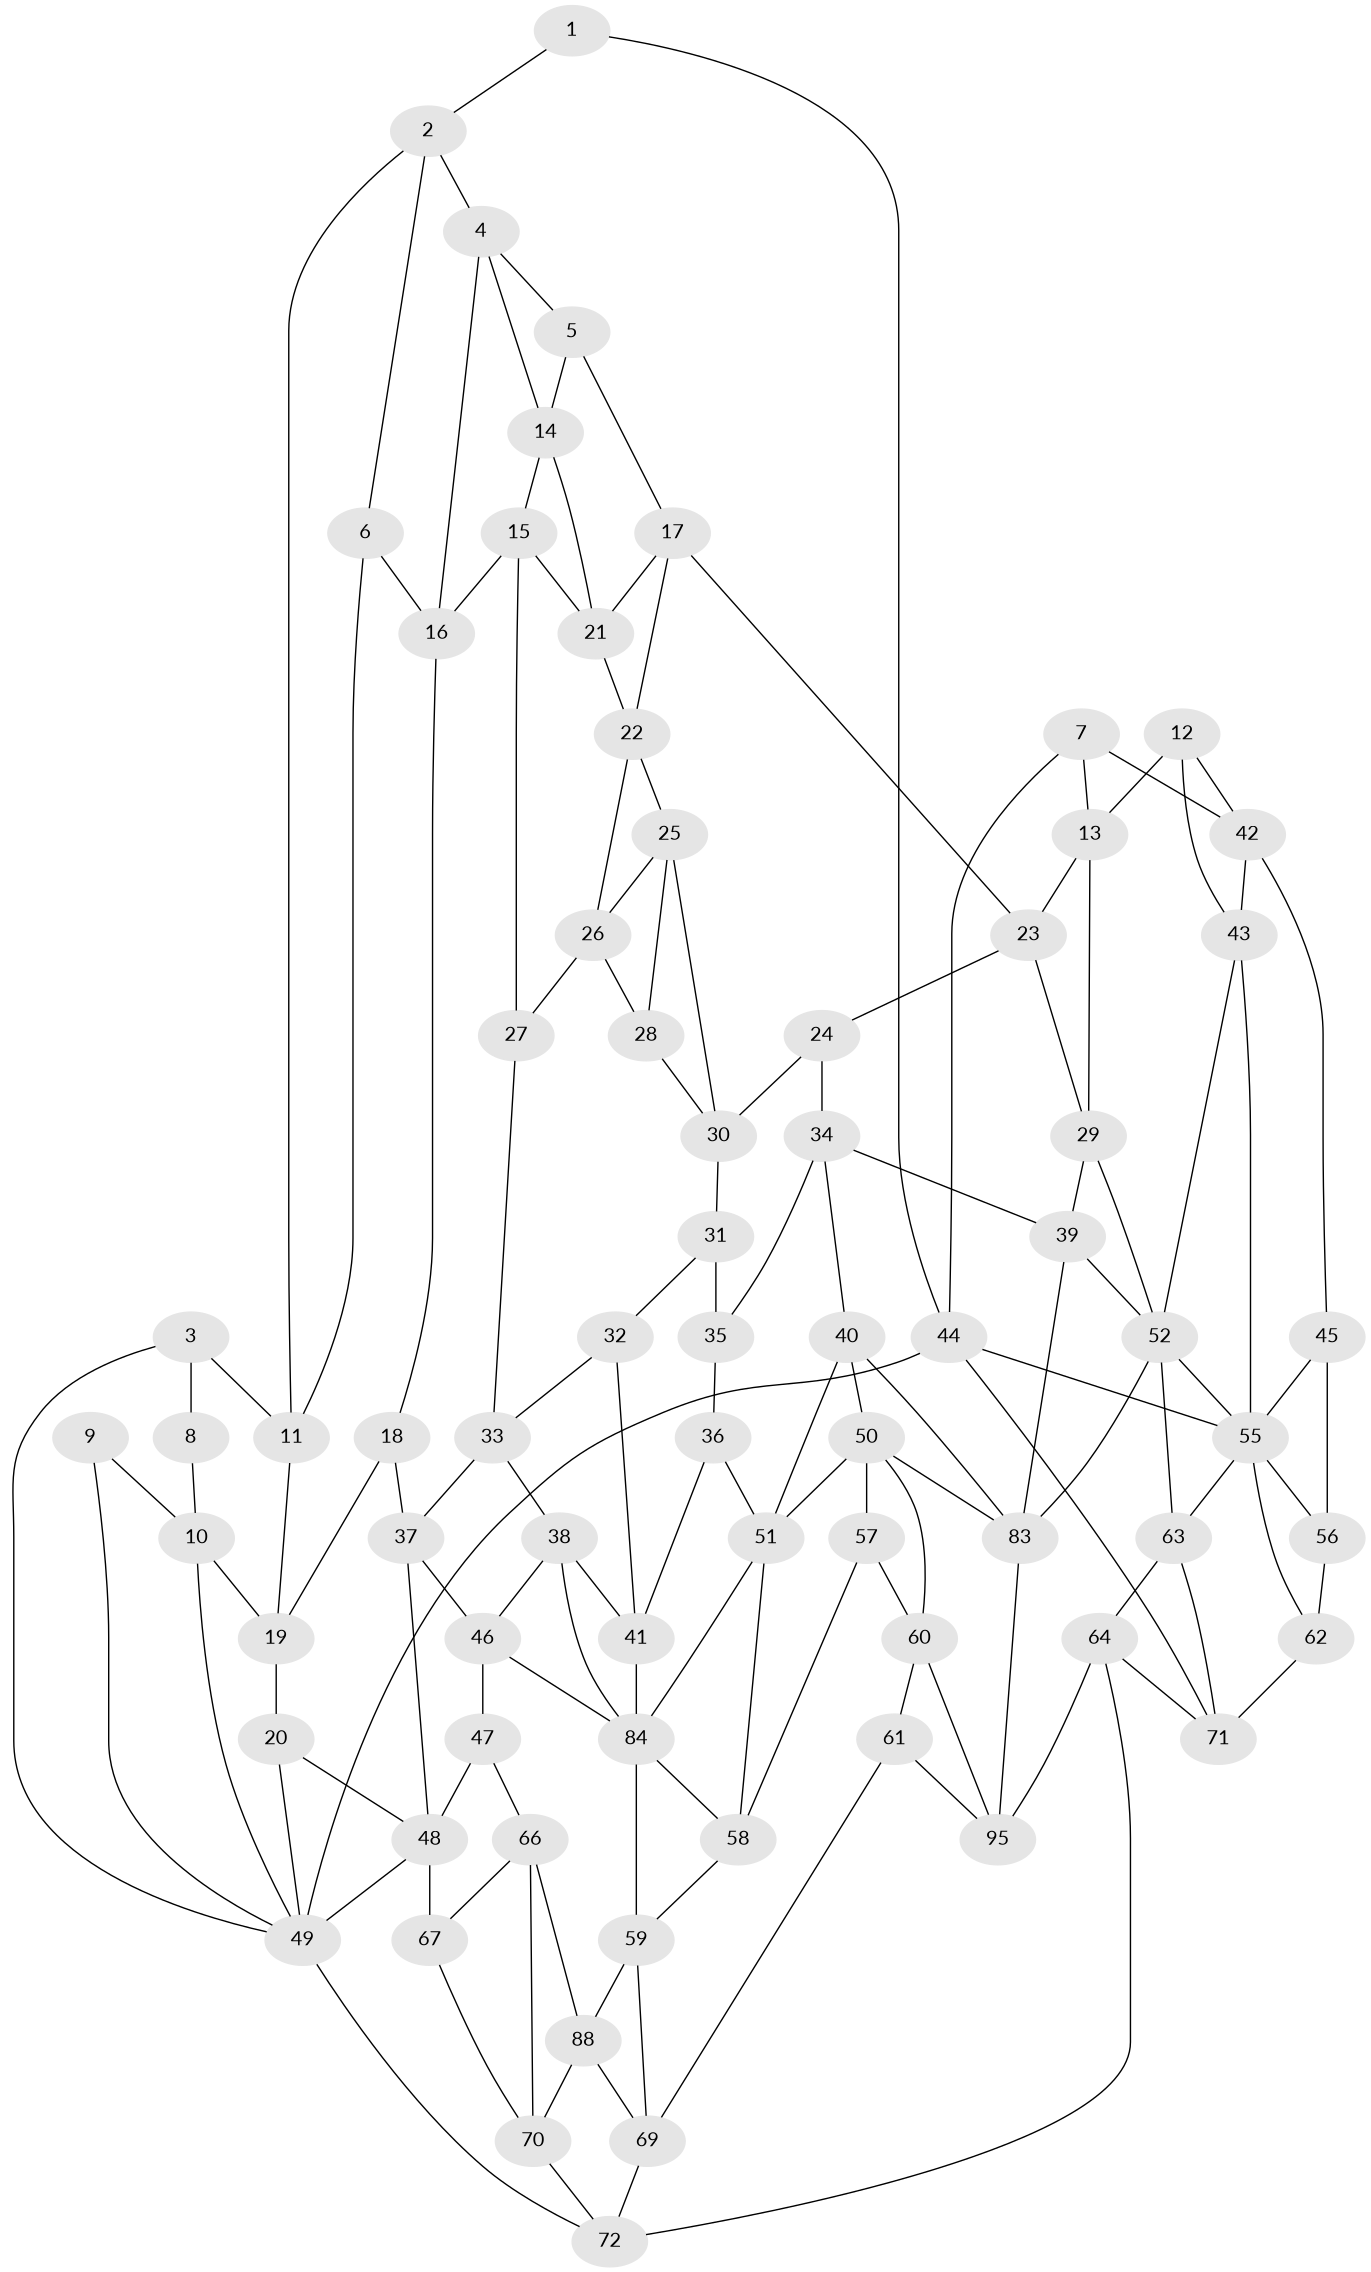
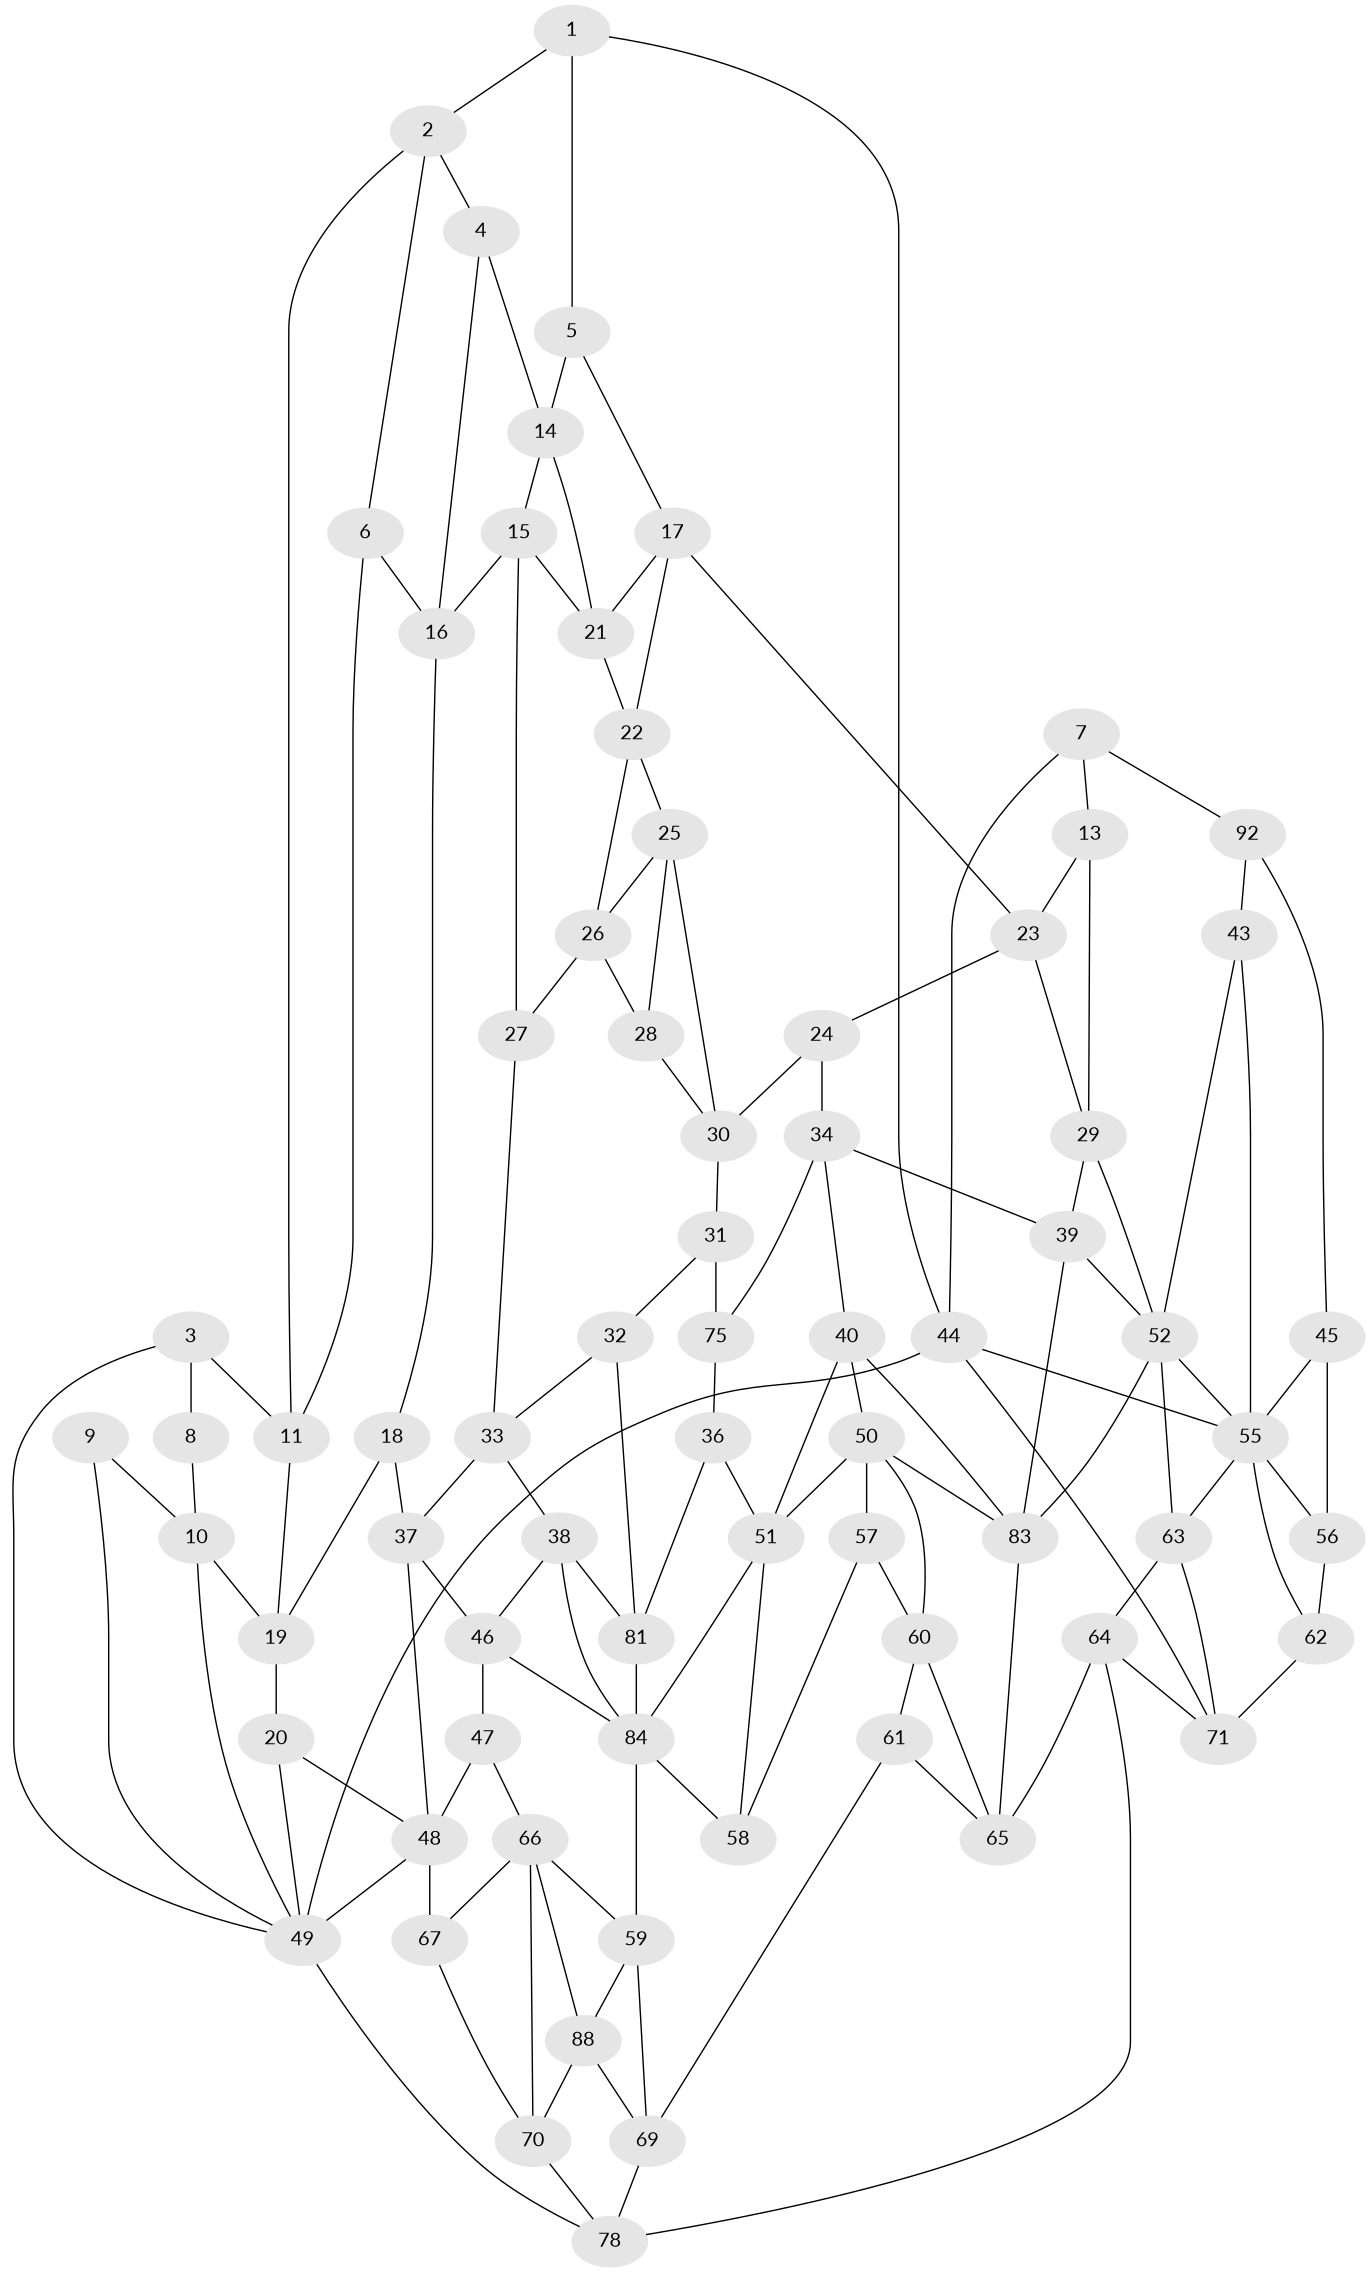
edge "4" -- "5": now "1" -- "5"
node "12": removed
node "42": label "42" -> "92"
node "35": label "35" -> "75"
node "41": label "41" -> "81"
node "95": label "95" -> "65"
edge "58" -- "59": now "66" -- "59"
node "72": label "72" -> "78"
